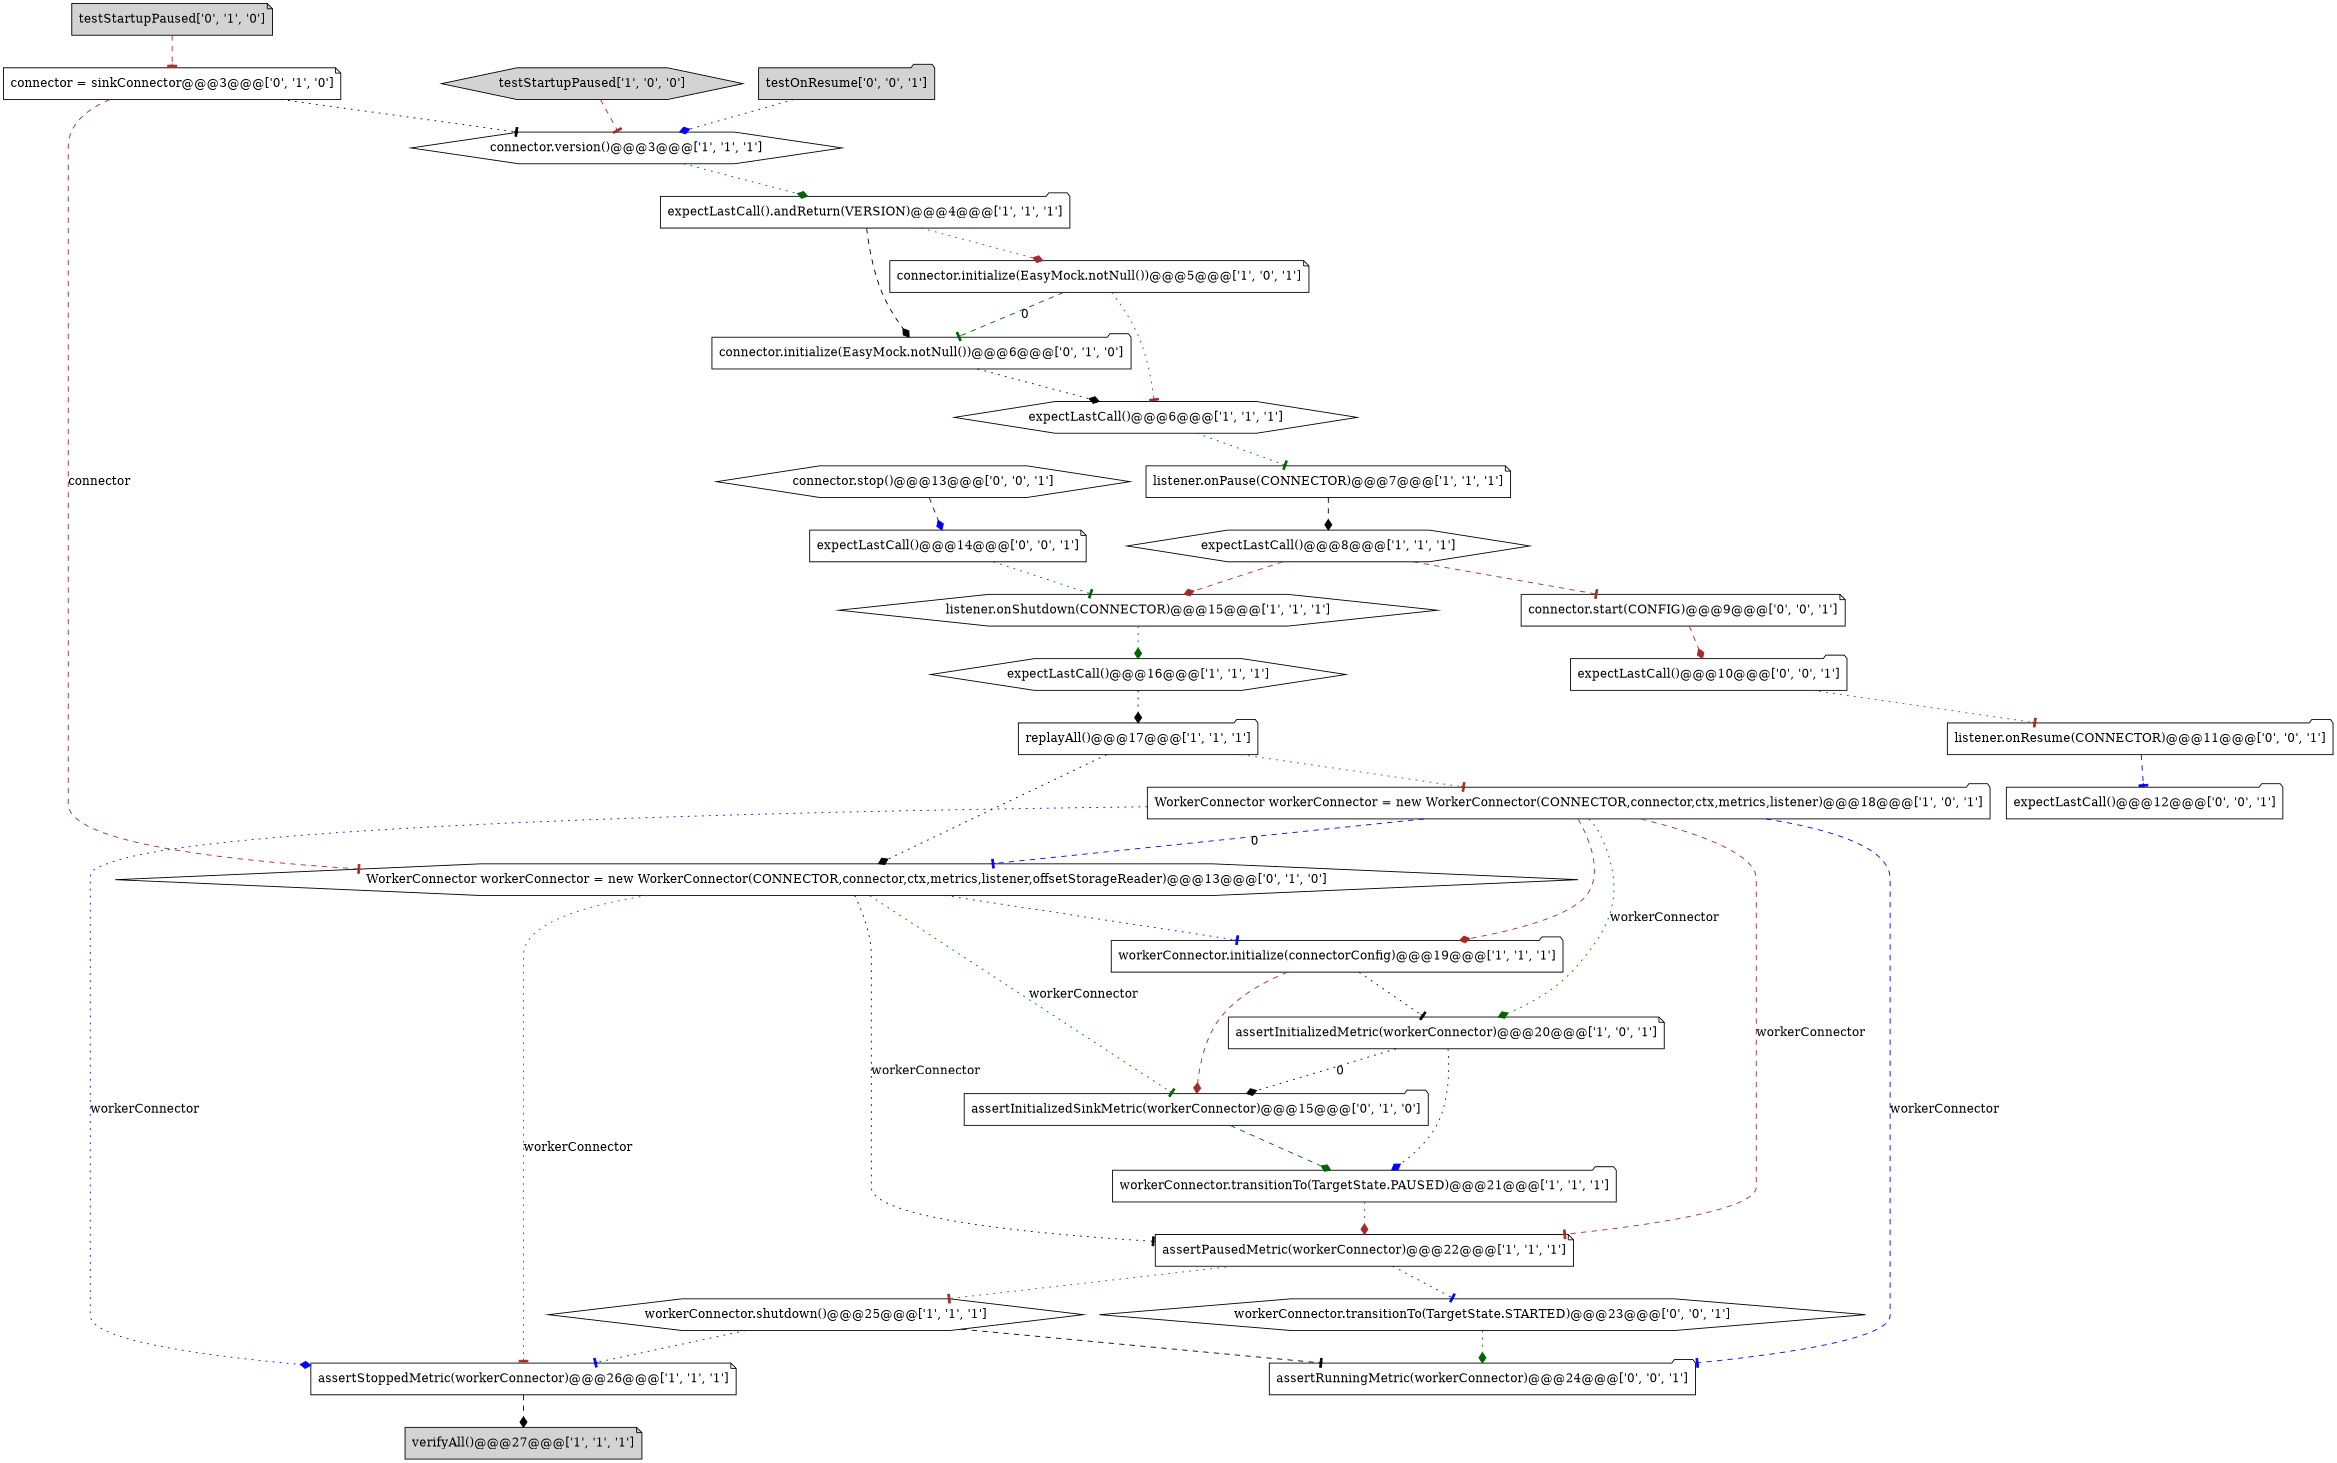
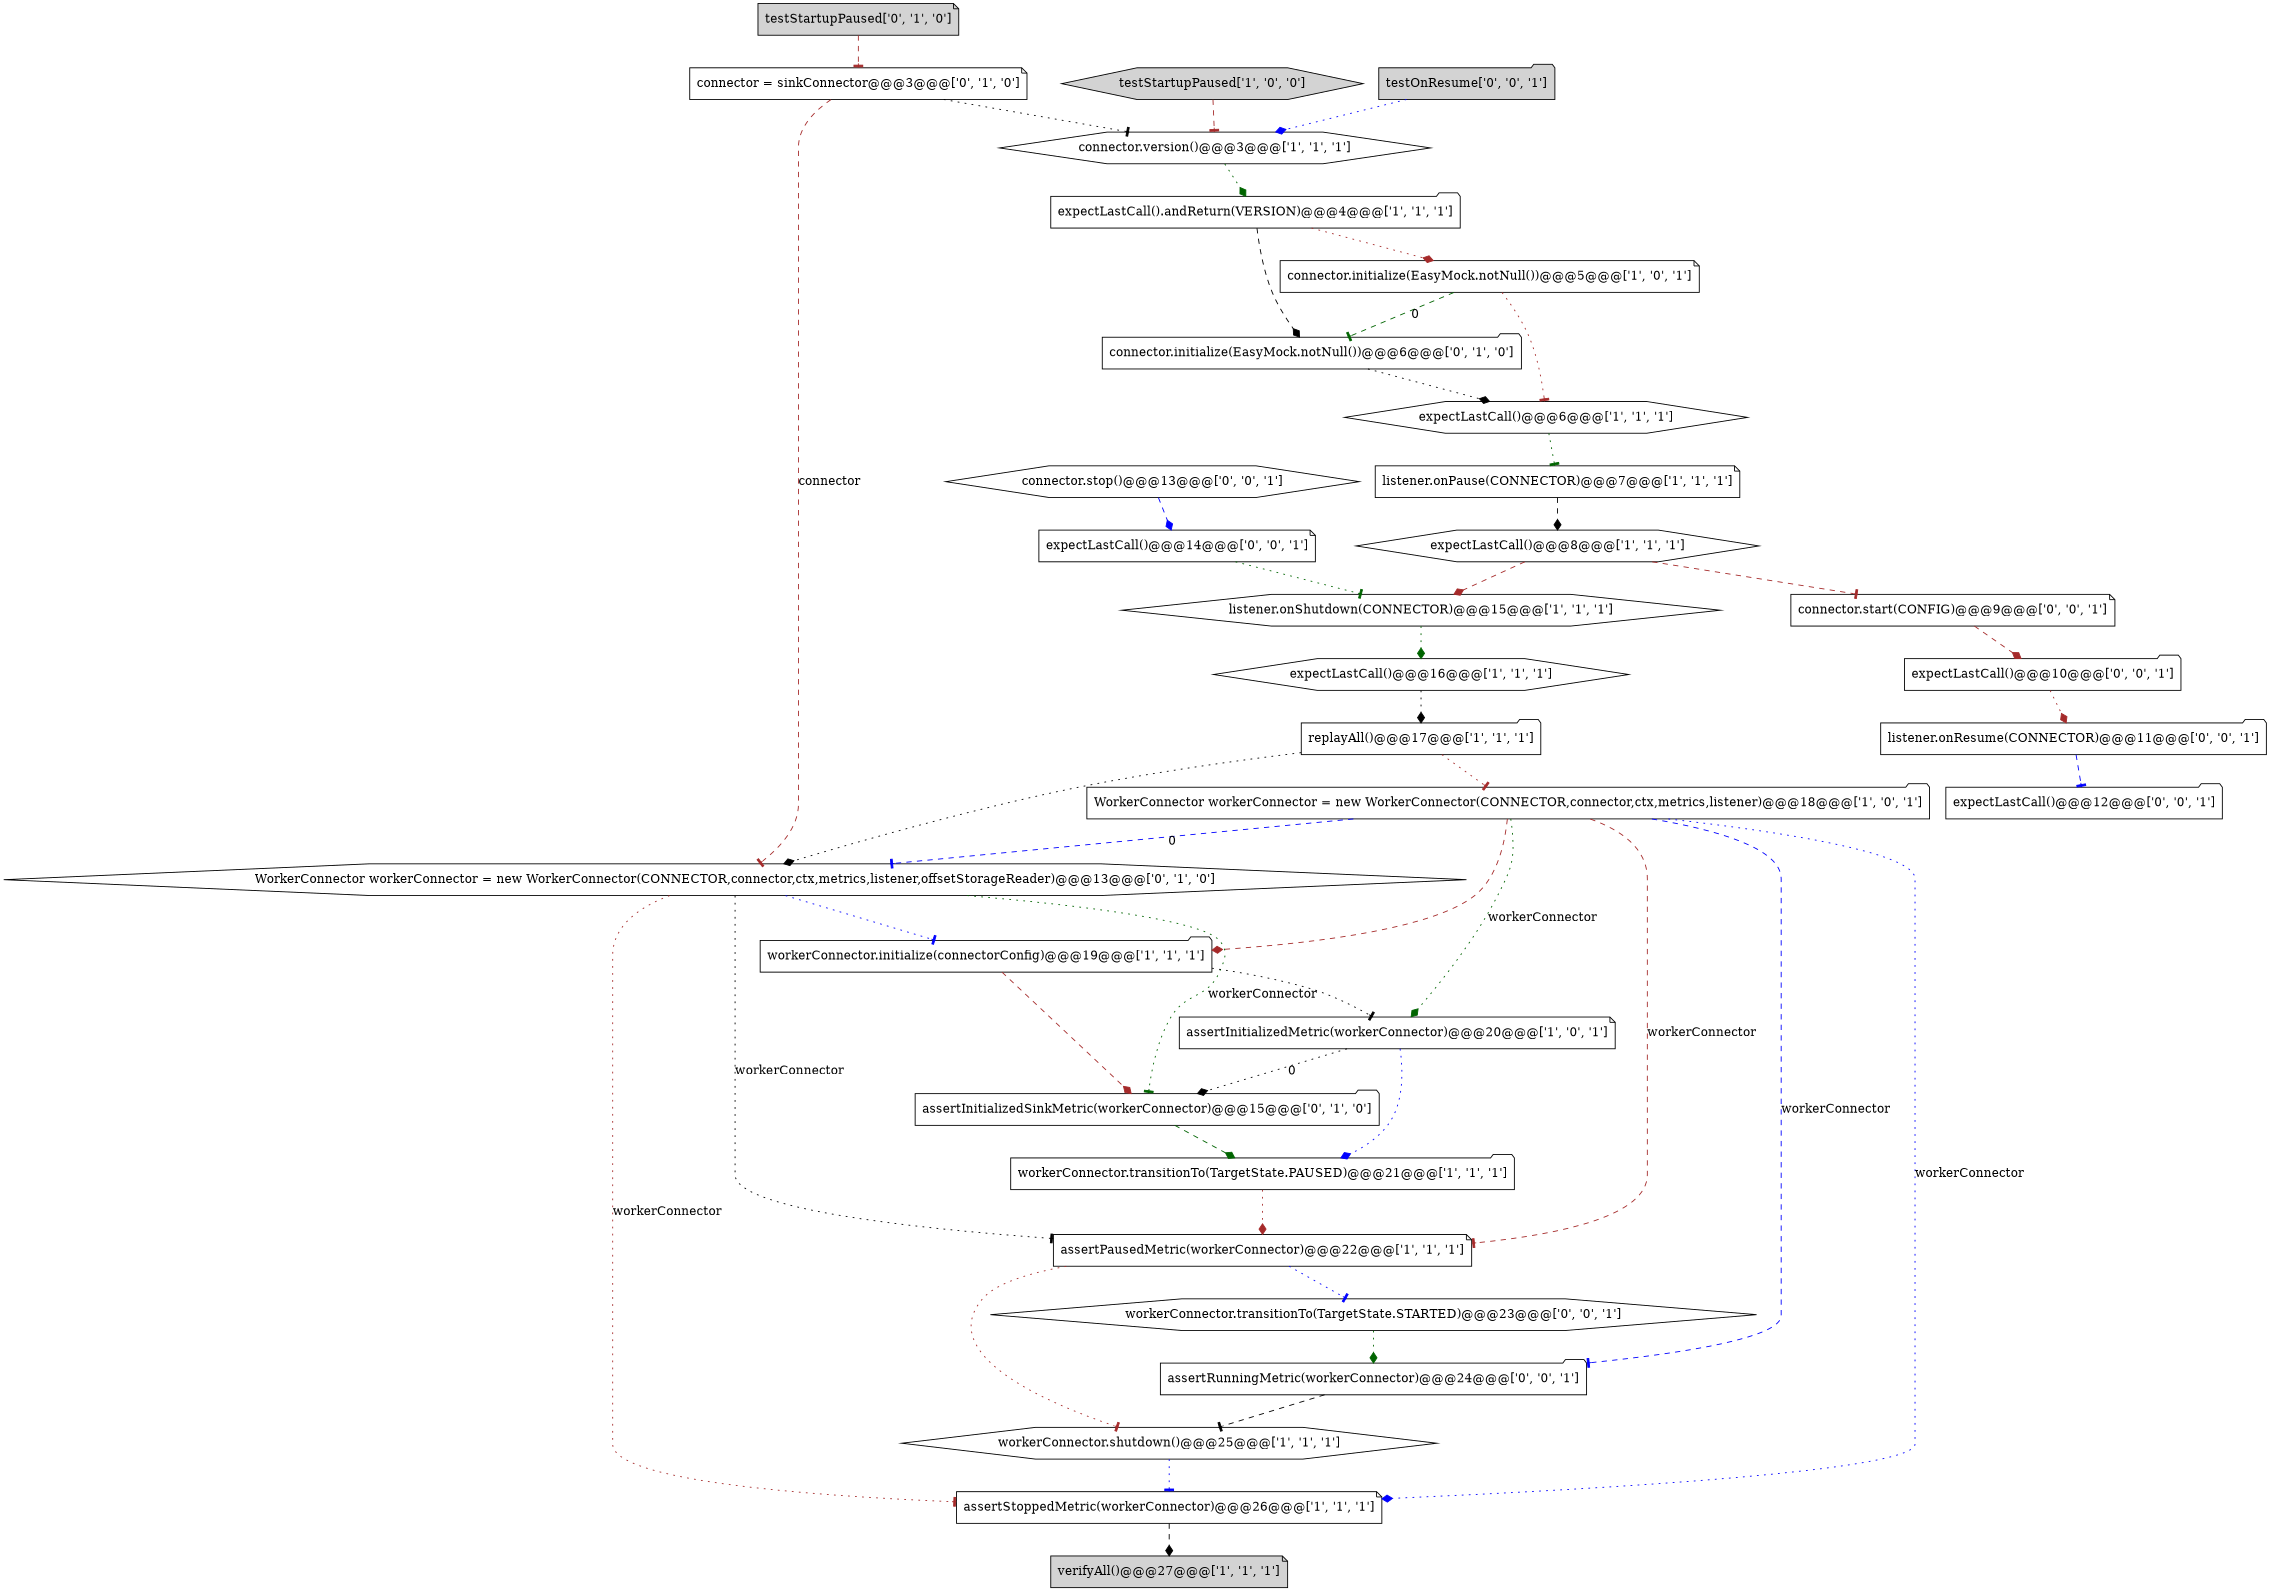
edge "expectLastCall()@@@10@@@['0', '0', '1']" -> "listener.onResume(CONNECTOR)@@@11@@@['0', '0', '1']": arrowhead tee -> diamond
edge "workerConnector.shutdown()@@@25@@@['1', '1', '1']" -> "assertRunningMetric(workerConnector)@@@24@@@['0', '0', '1']": reversed
